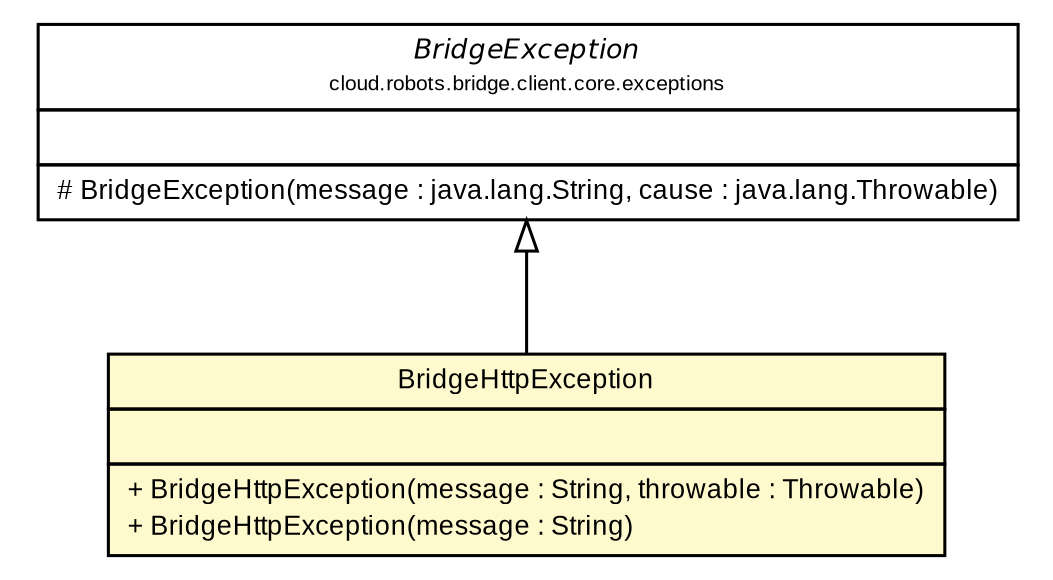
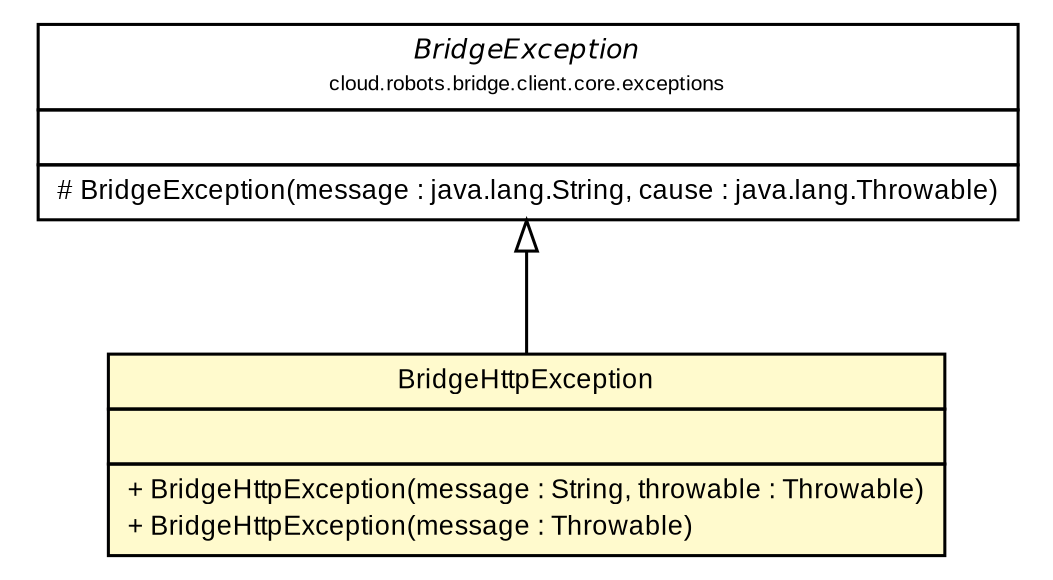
node "BridgeHttpException": text "+ BridgeHttpException(message : String)" -> "+ BridgeHttpException(message : Throwable)"
